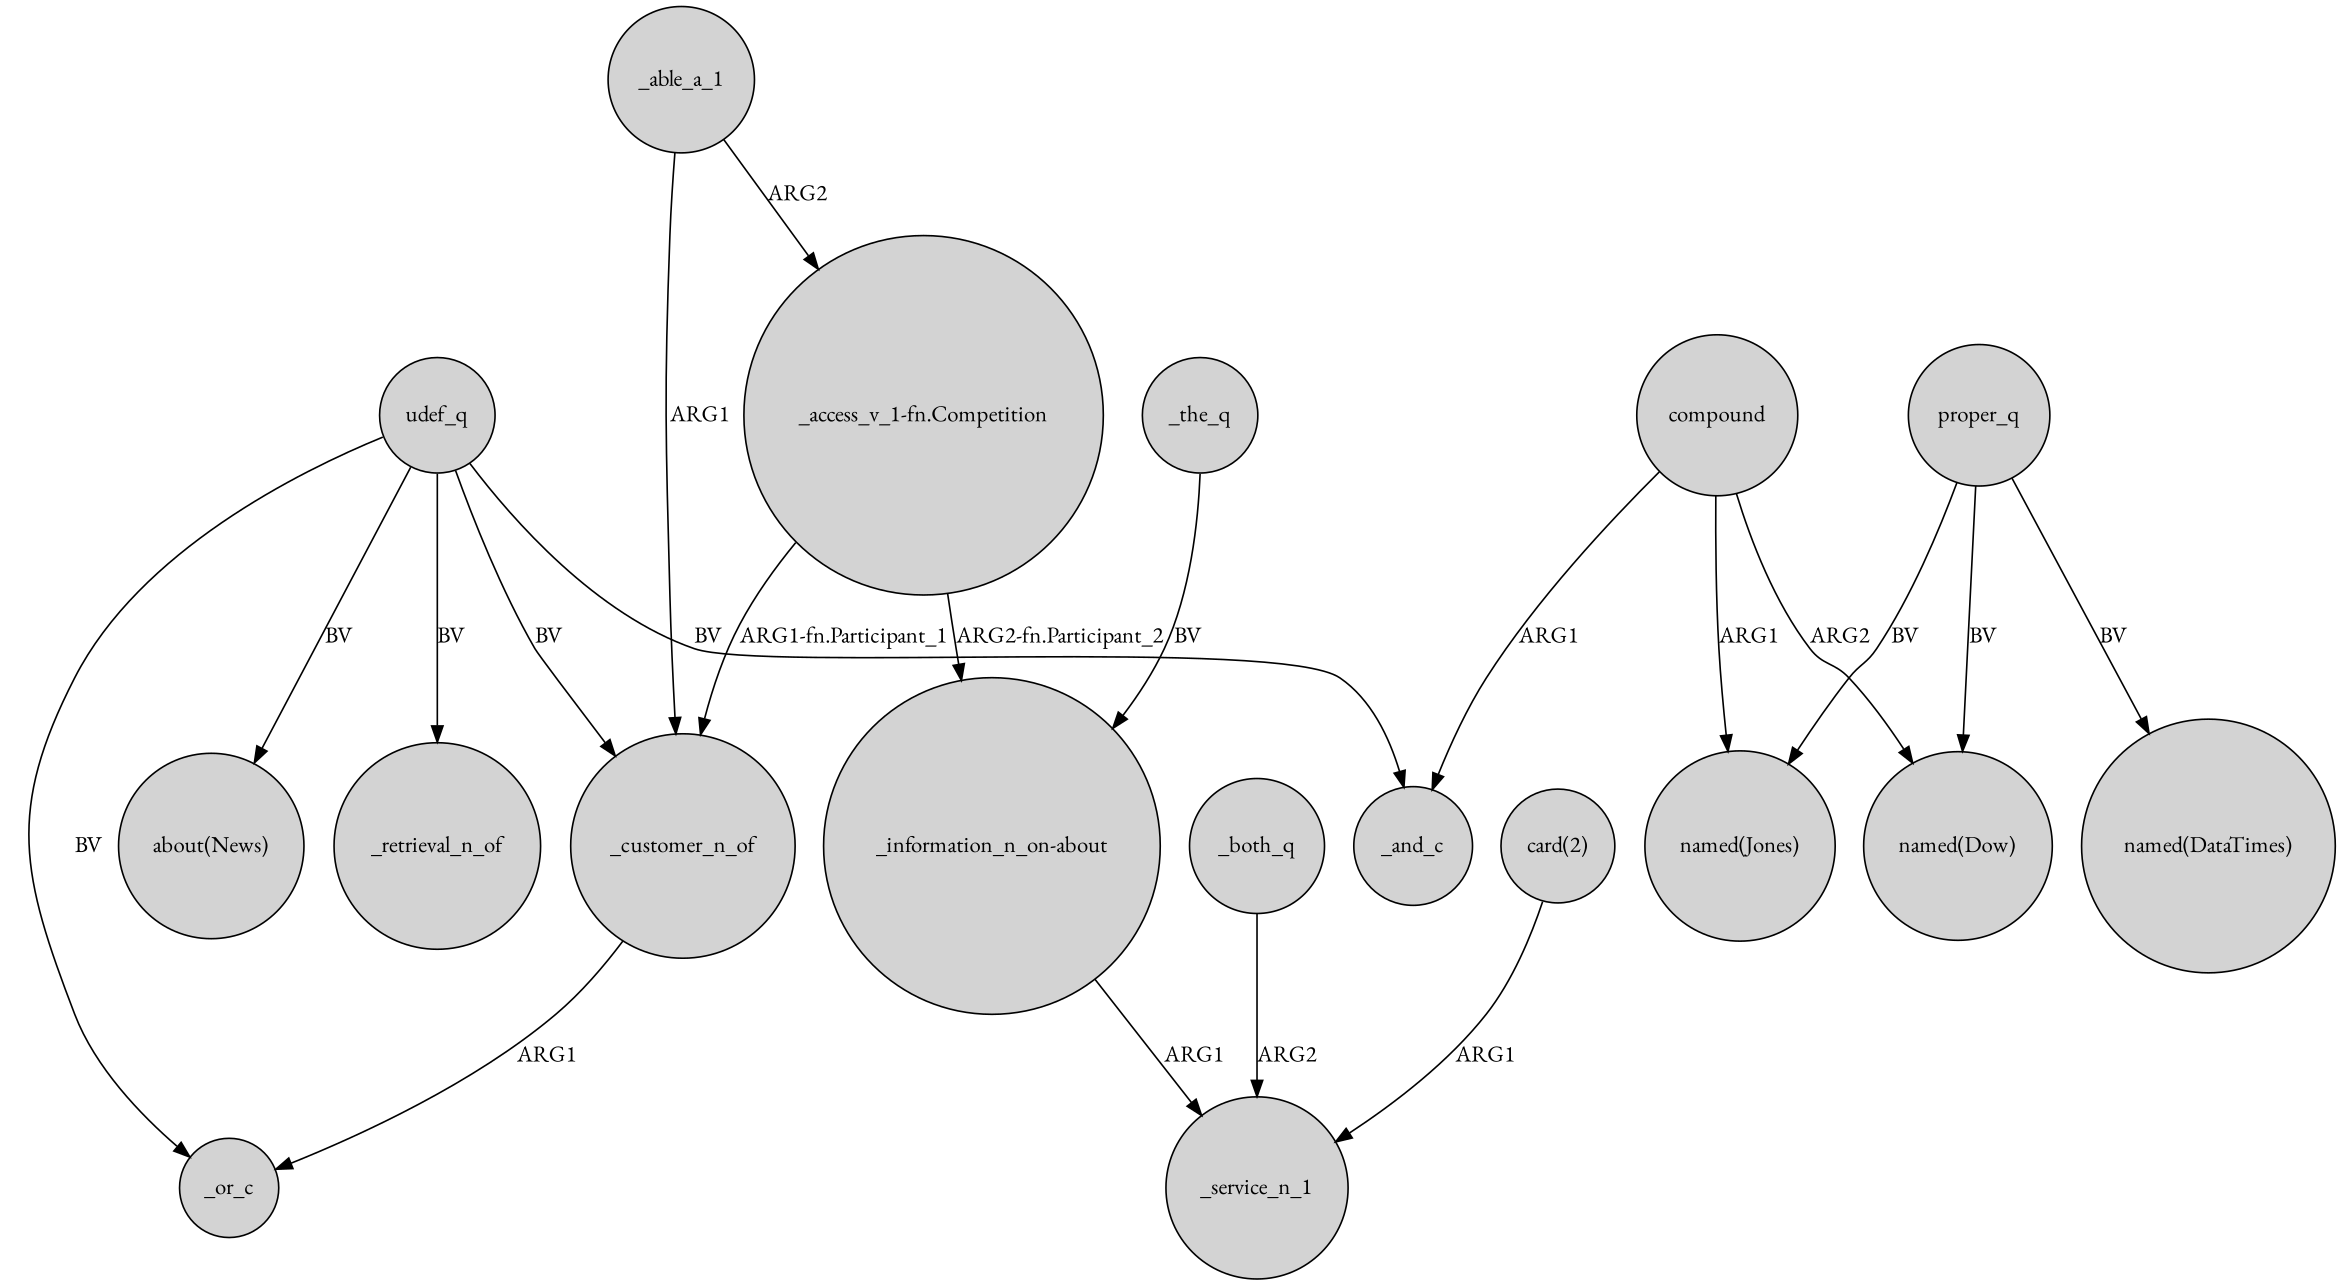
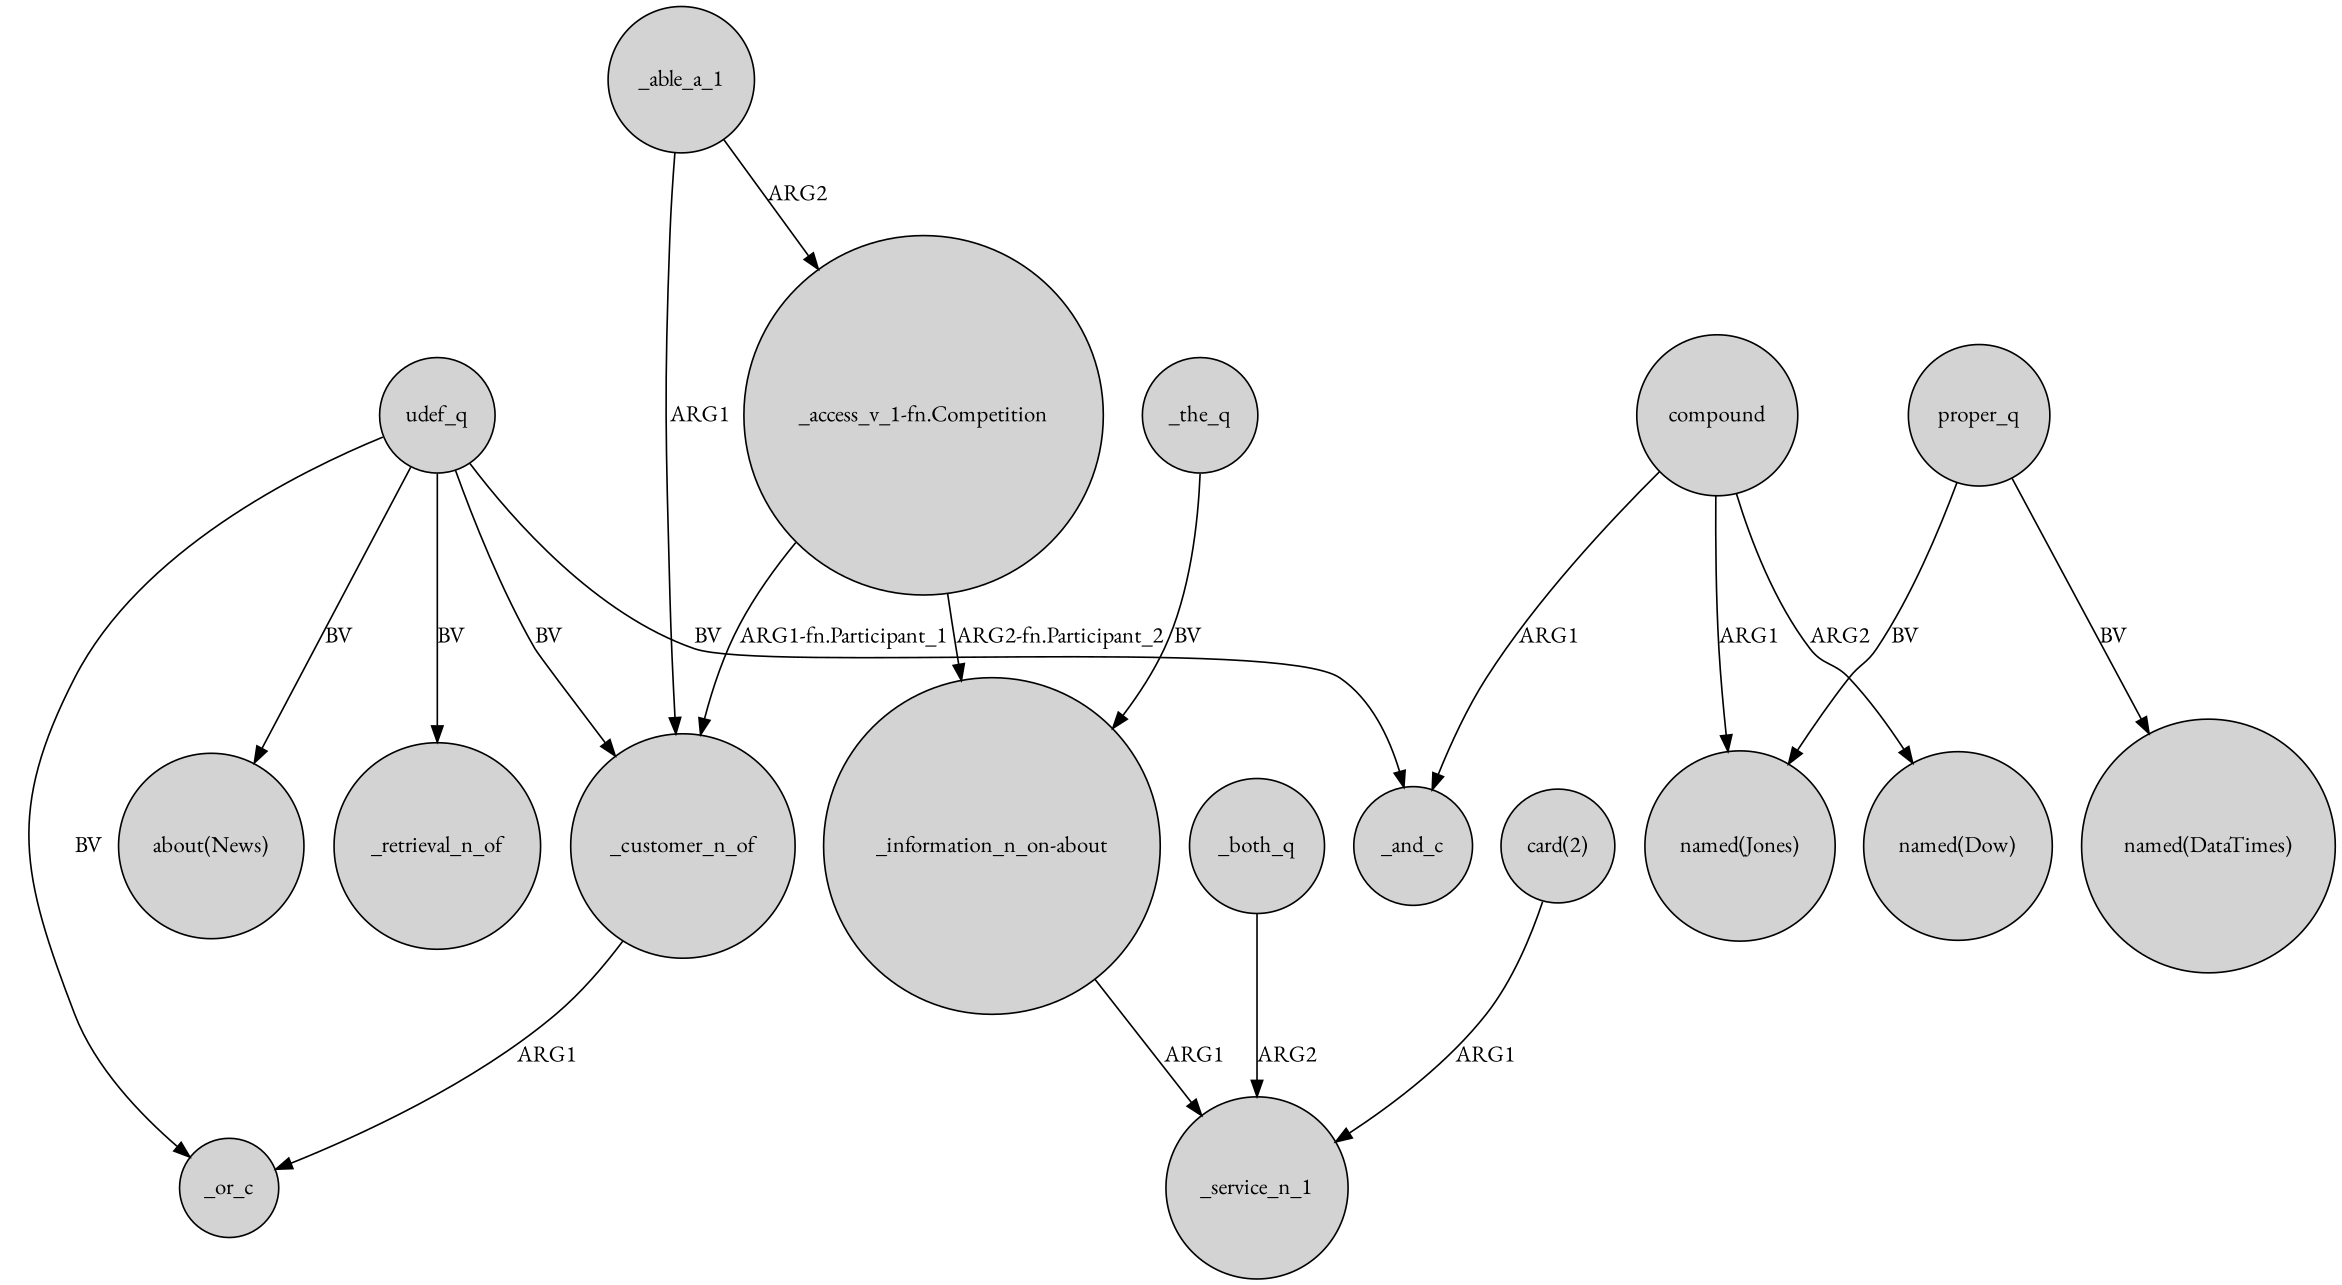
edge "proper_q" -> "named(Dow)": removed, label "BV"
